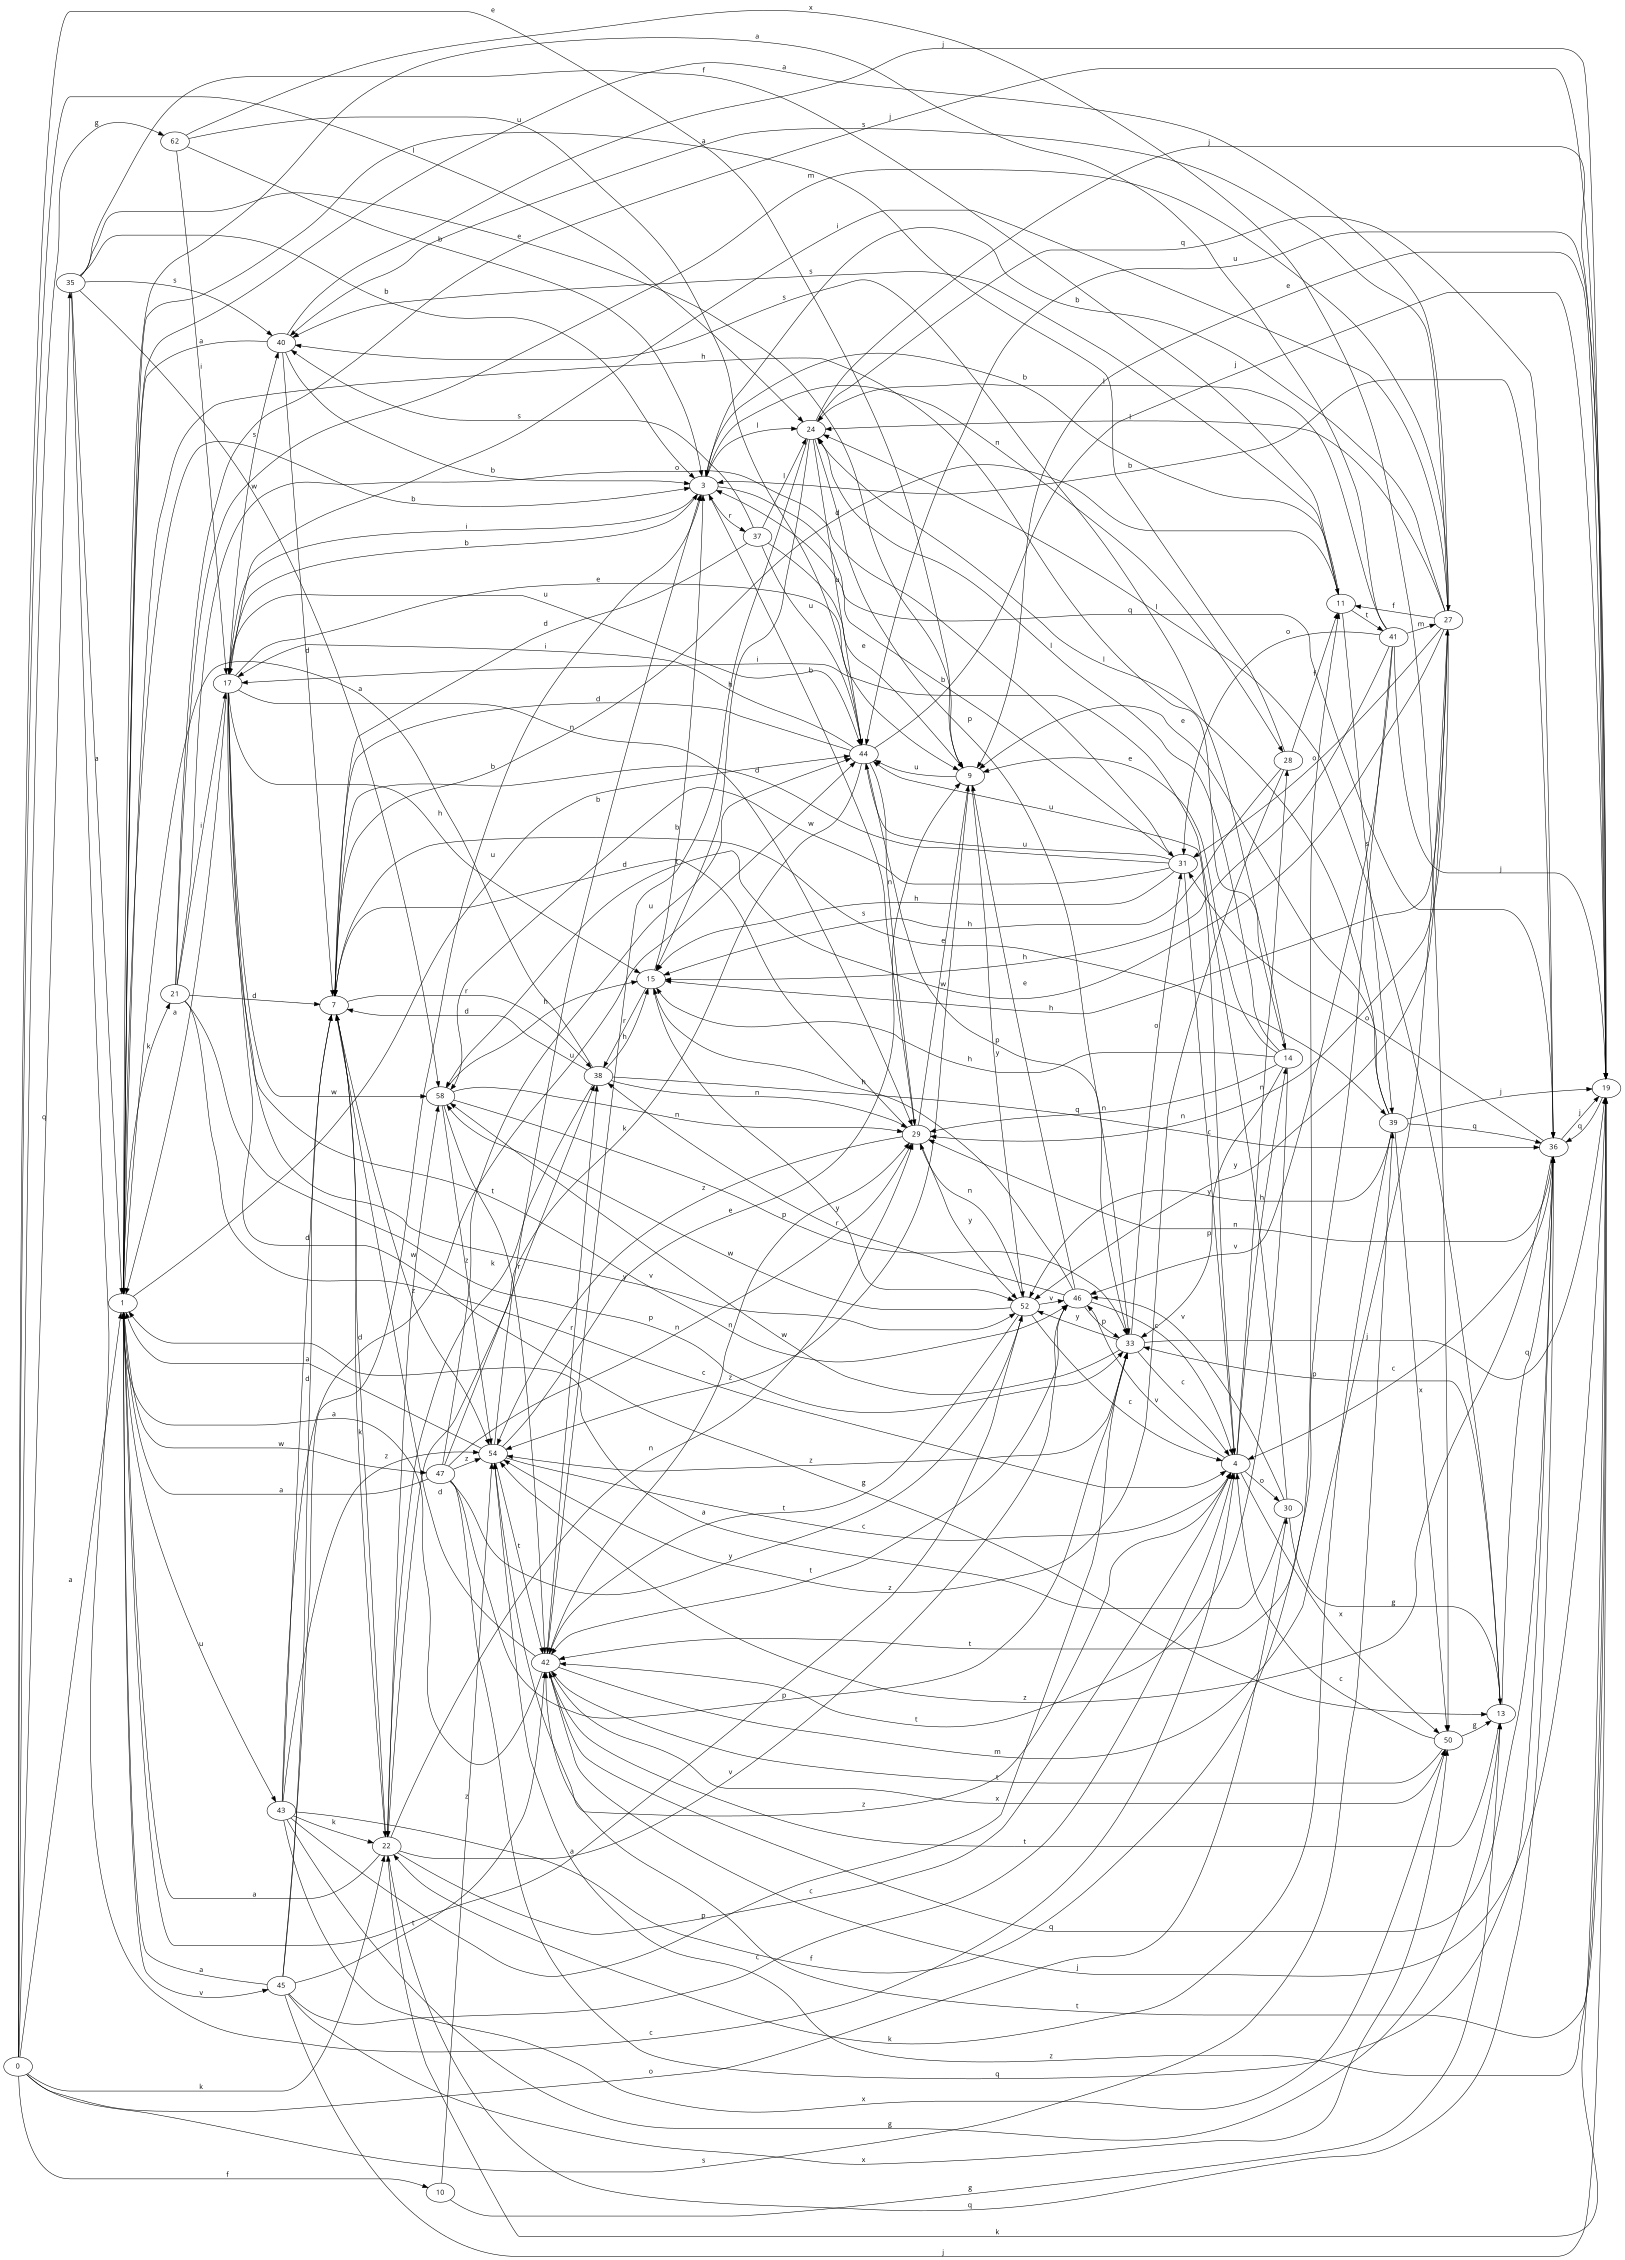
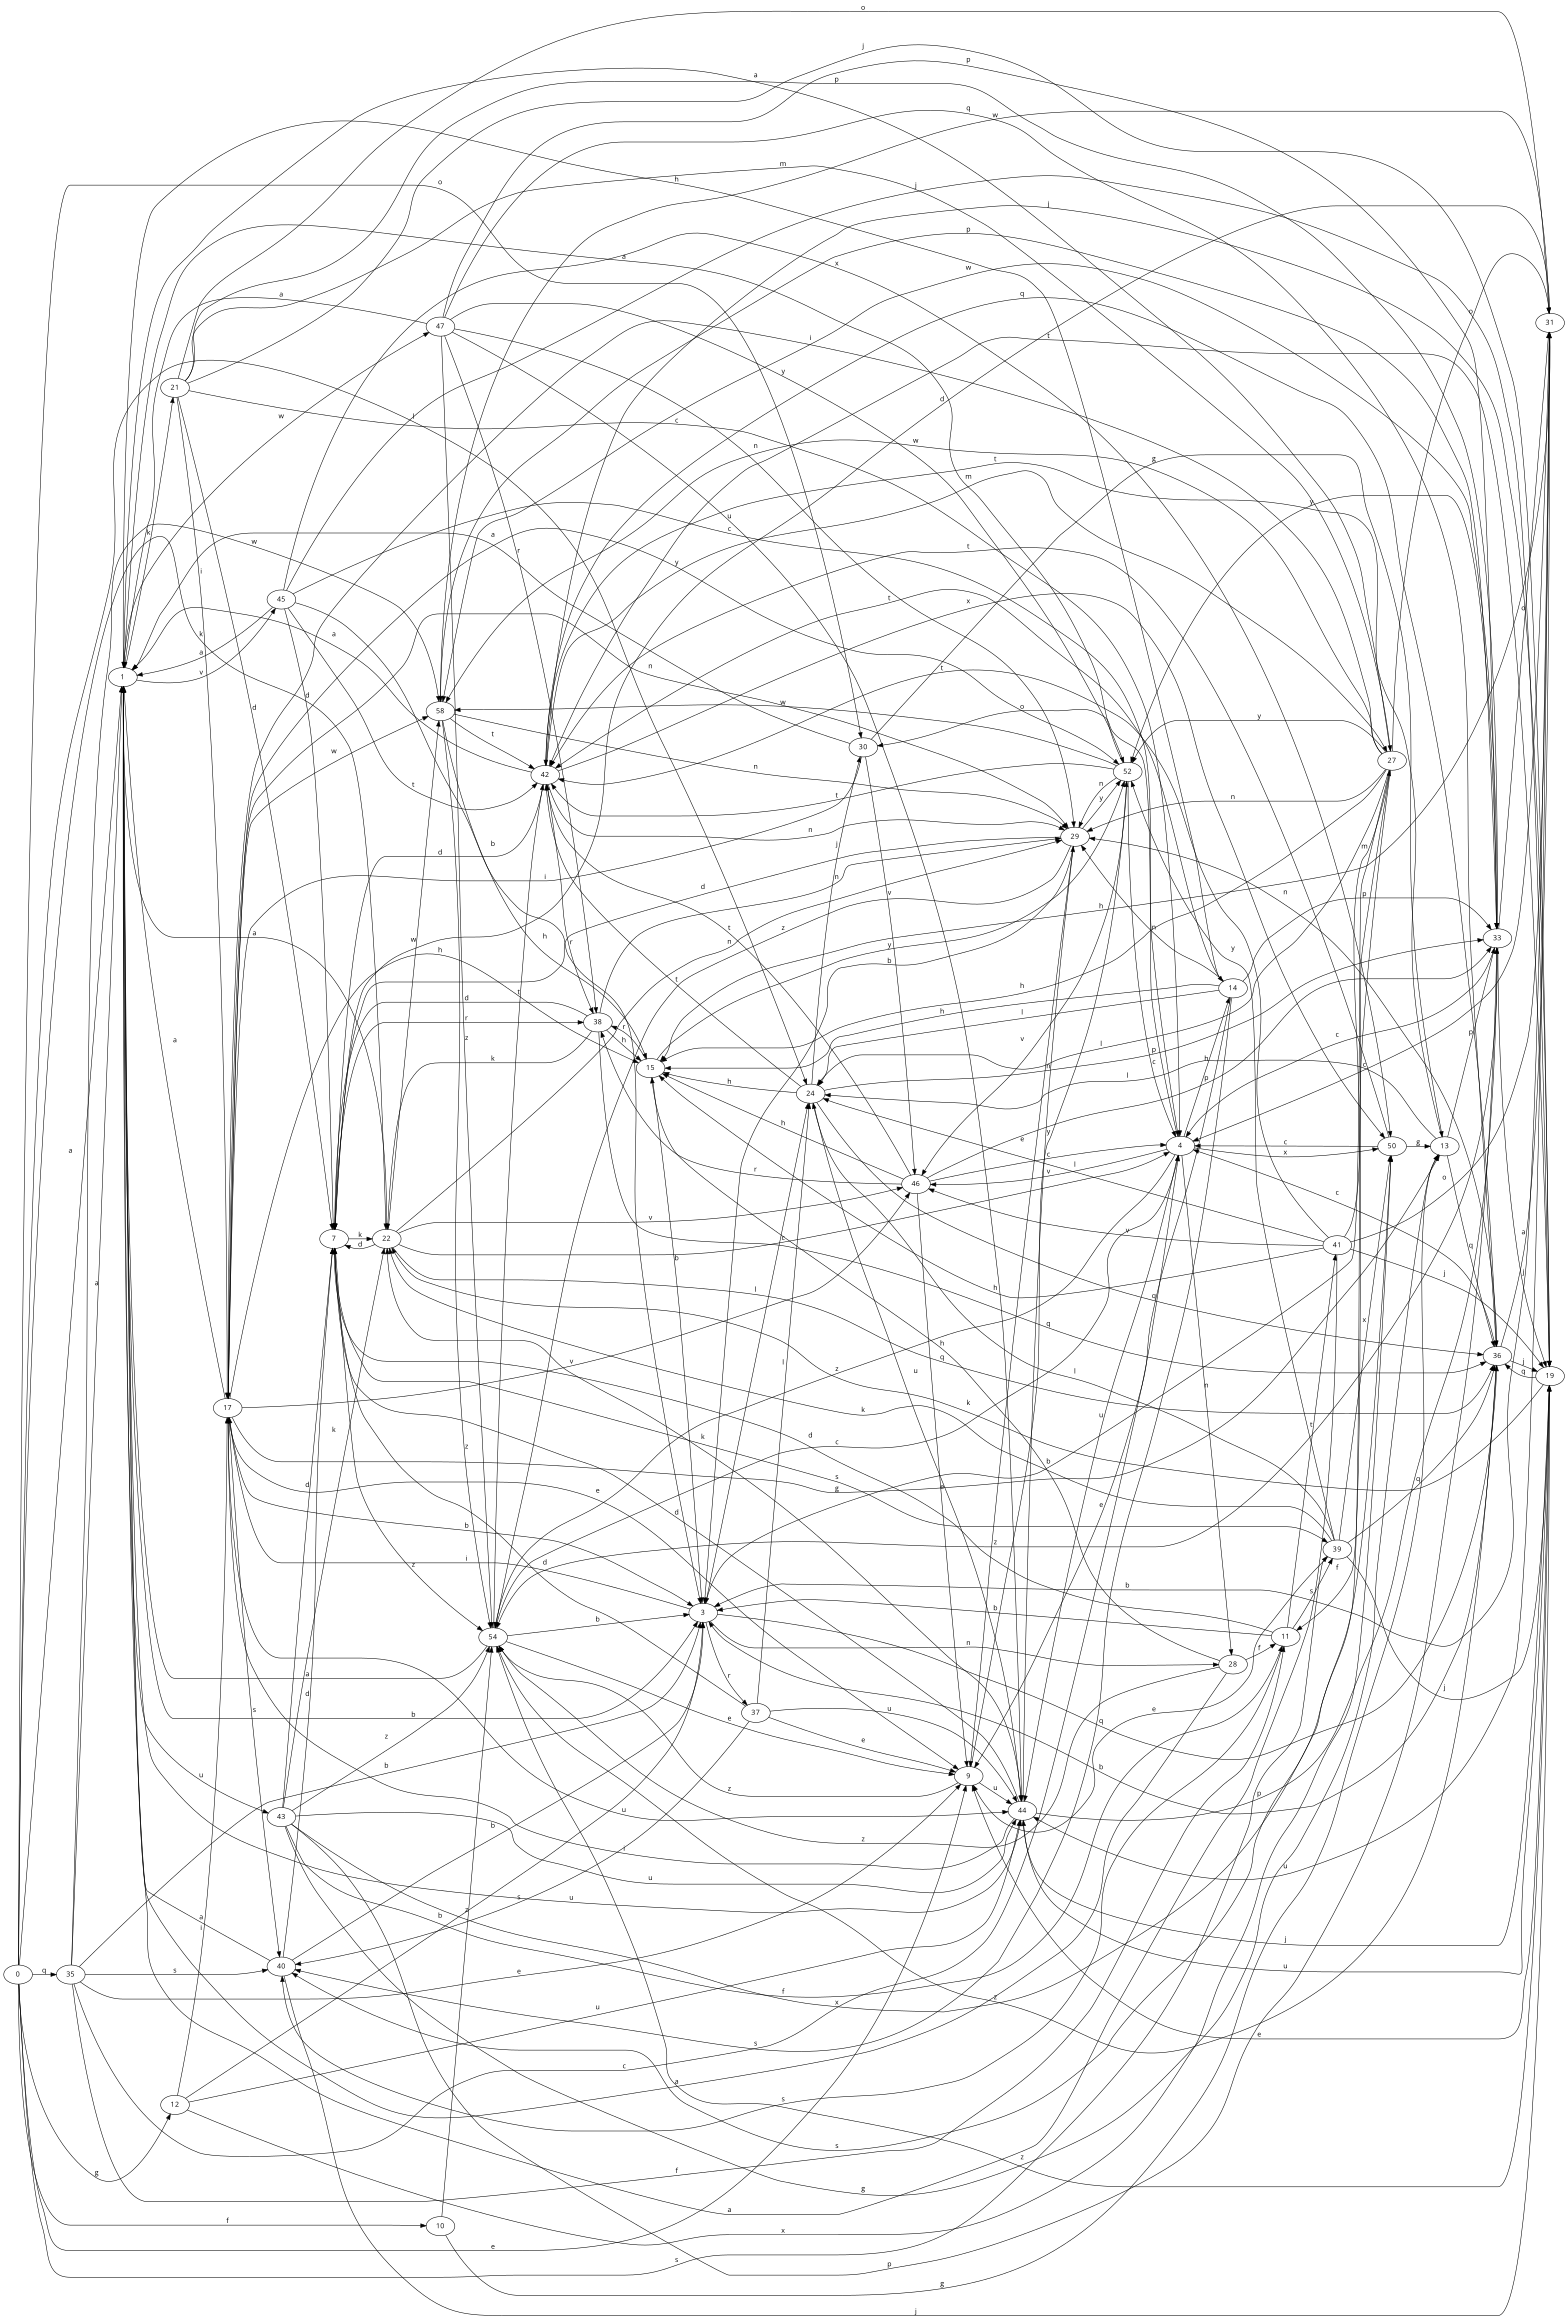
node "62": label "62" -> "12"
edge "24" -> "19": now "24" -> "30"
edge "38" -> "1": removed, label "a"
edge "36" -> "31": label "o" -> "a"
